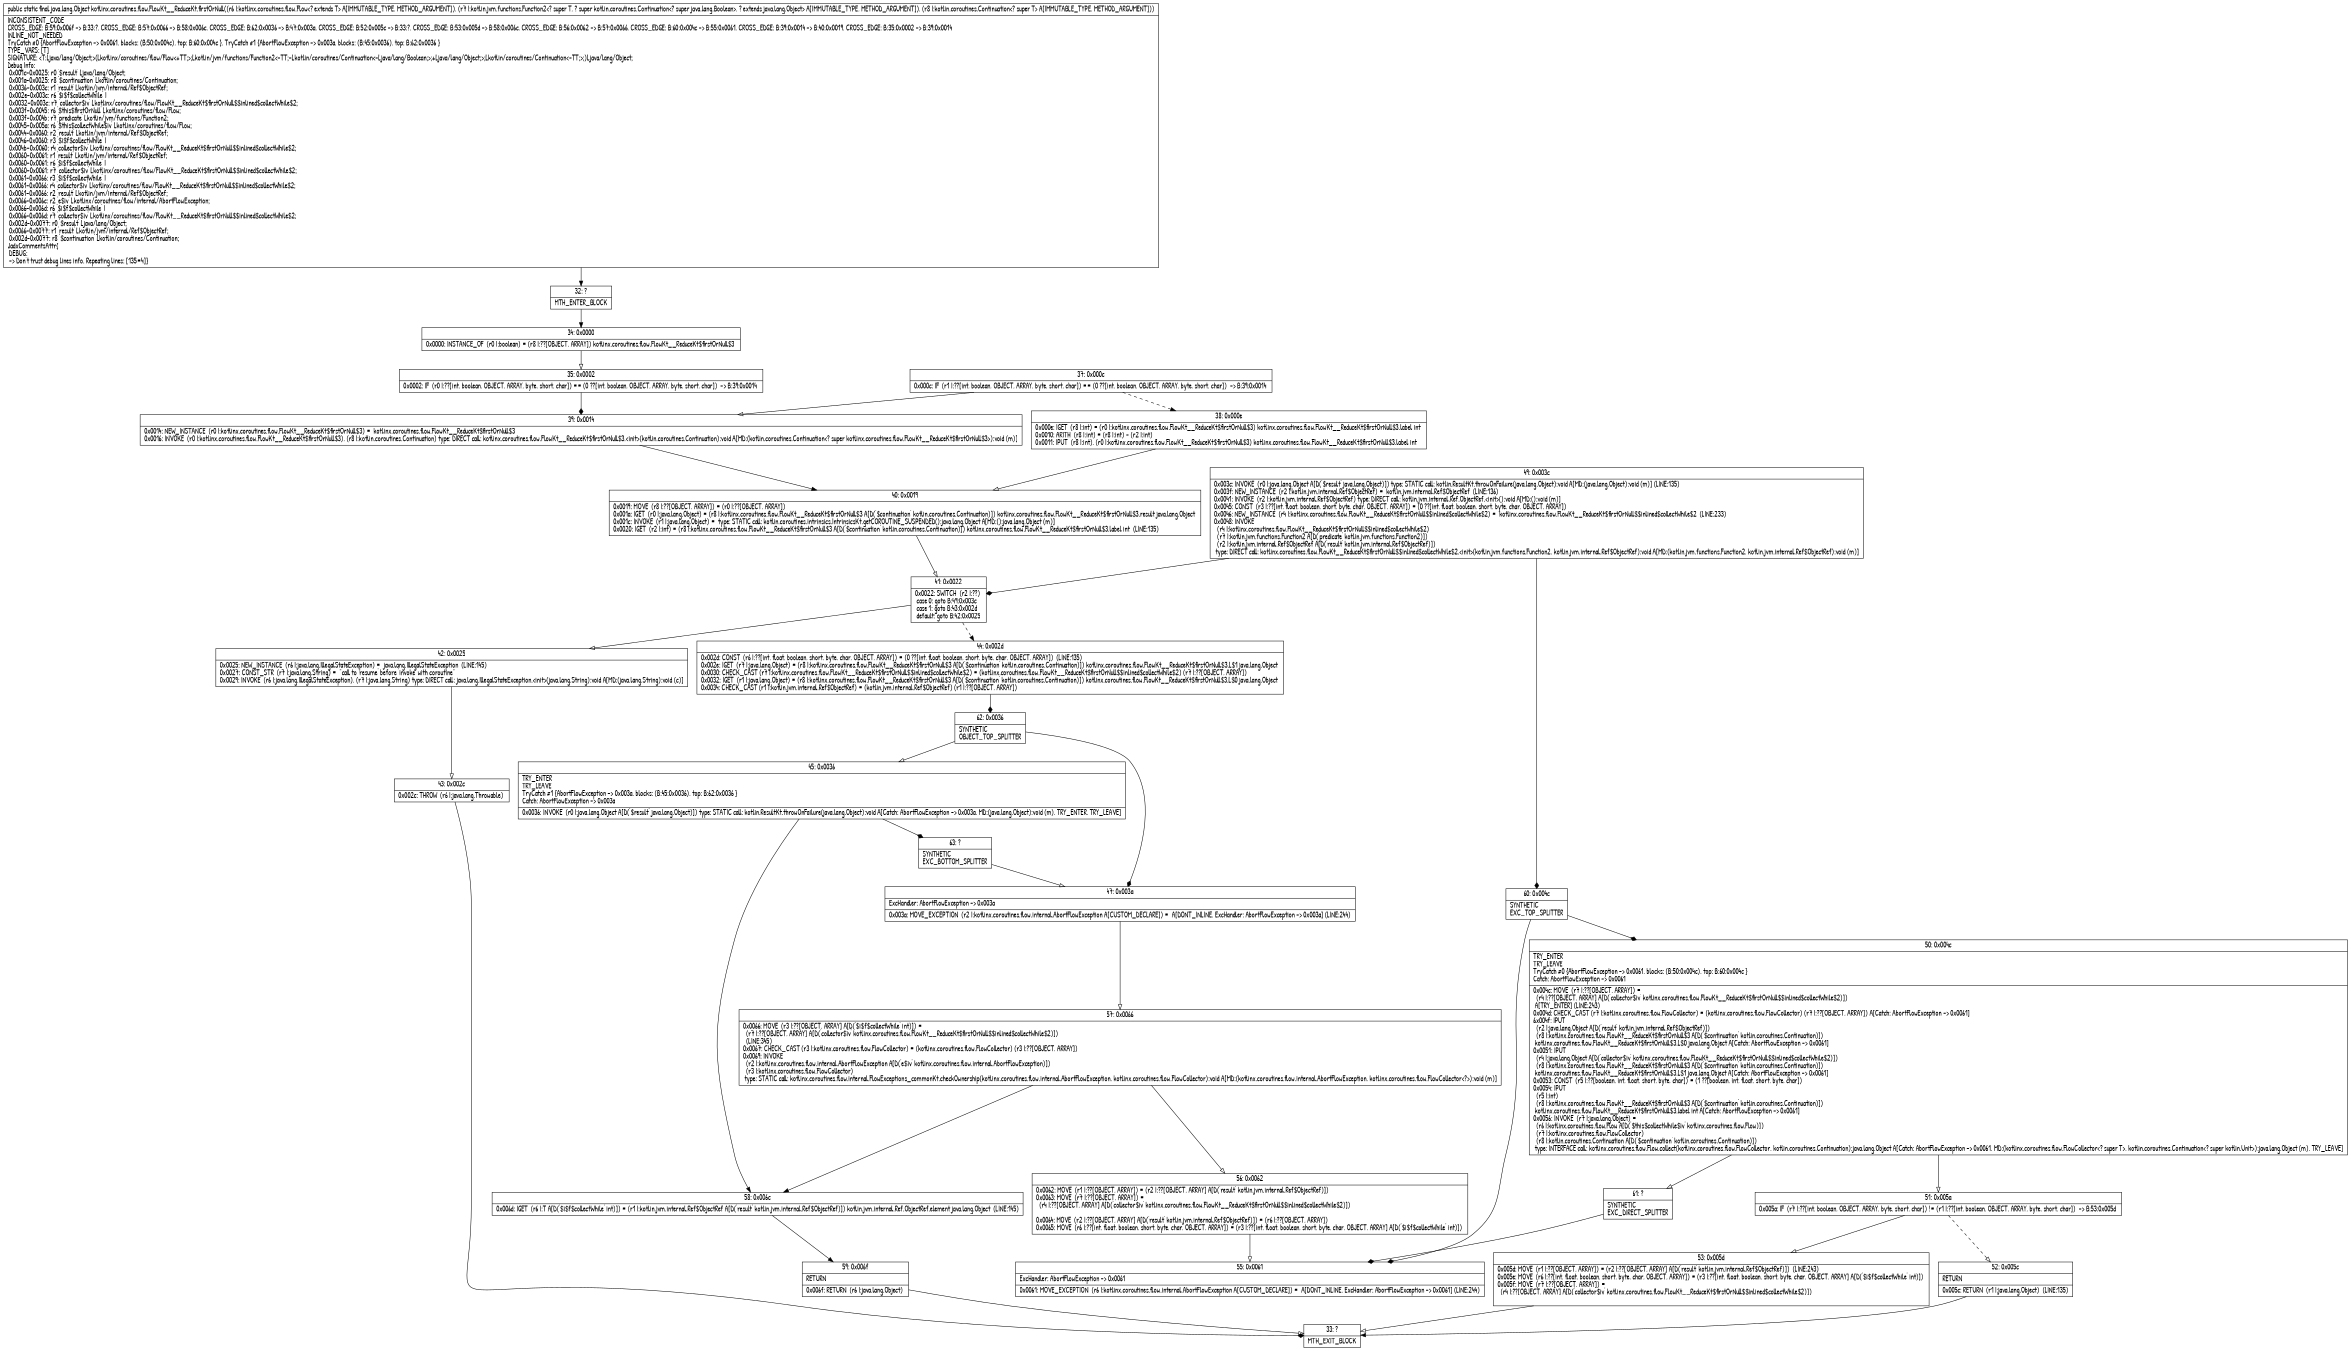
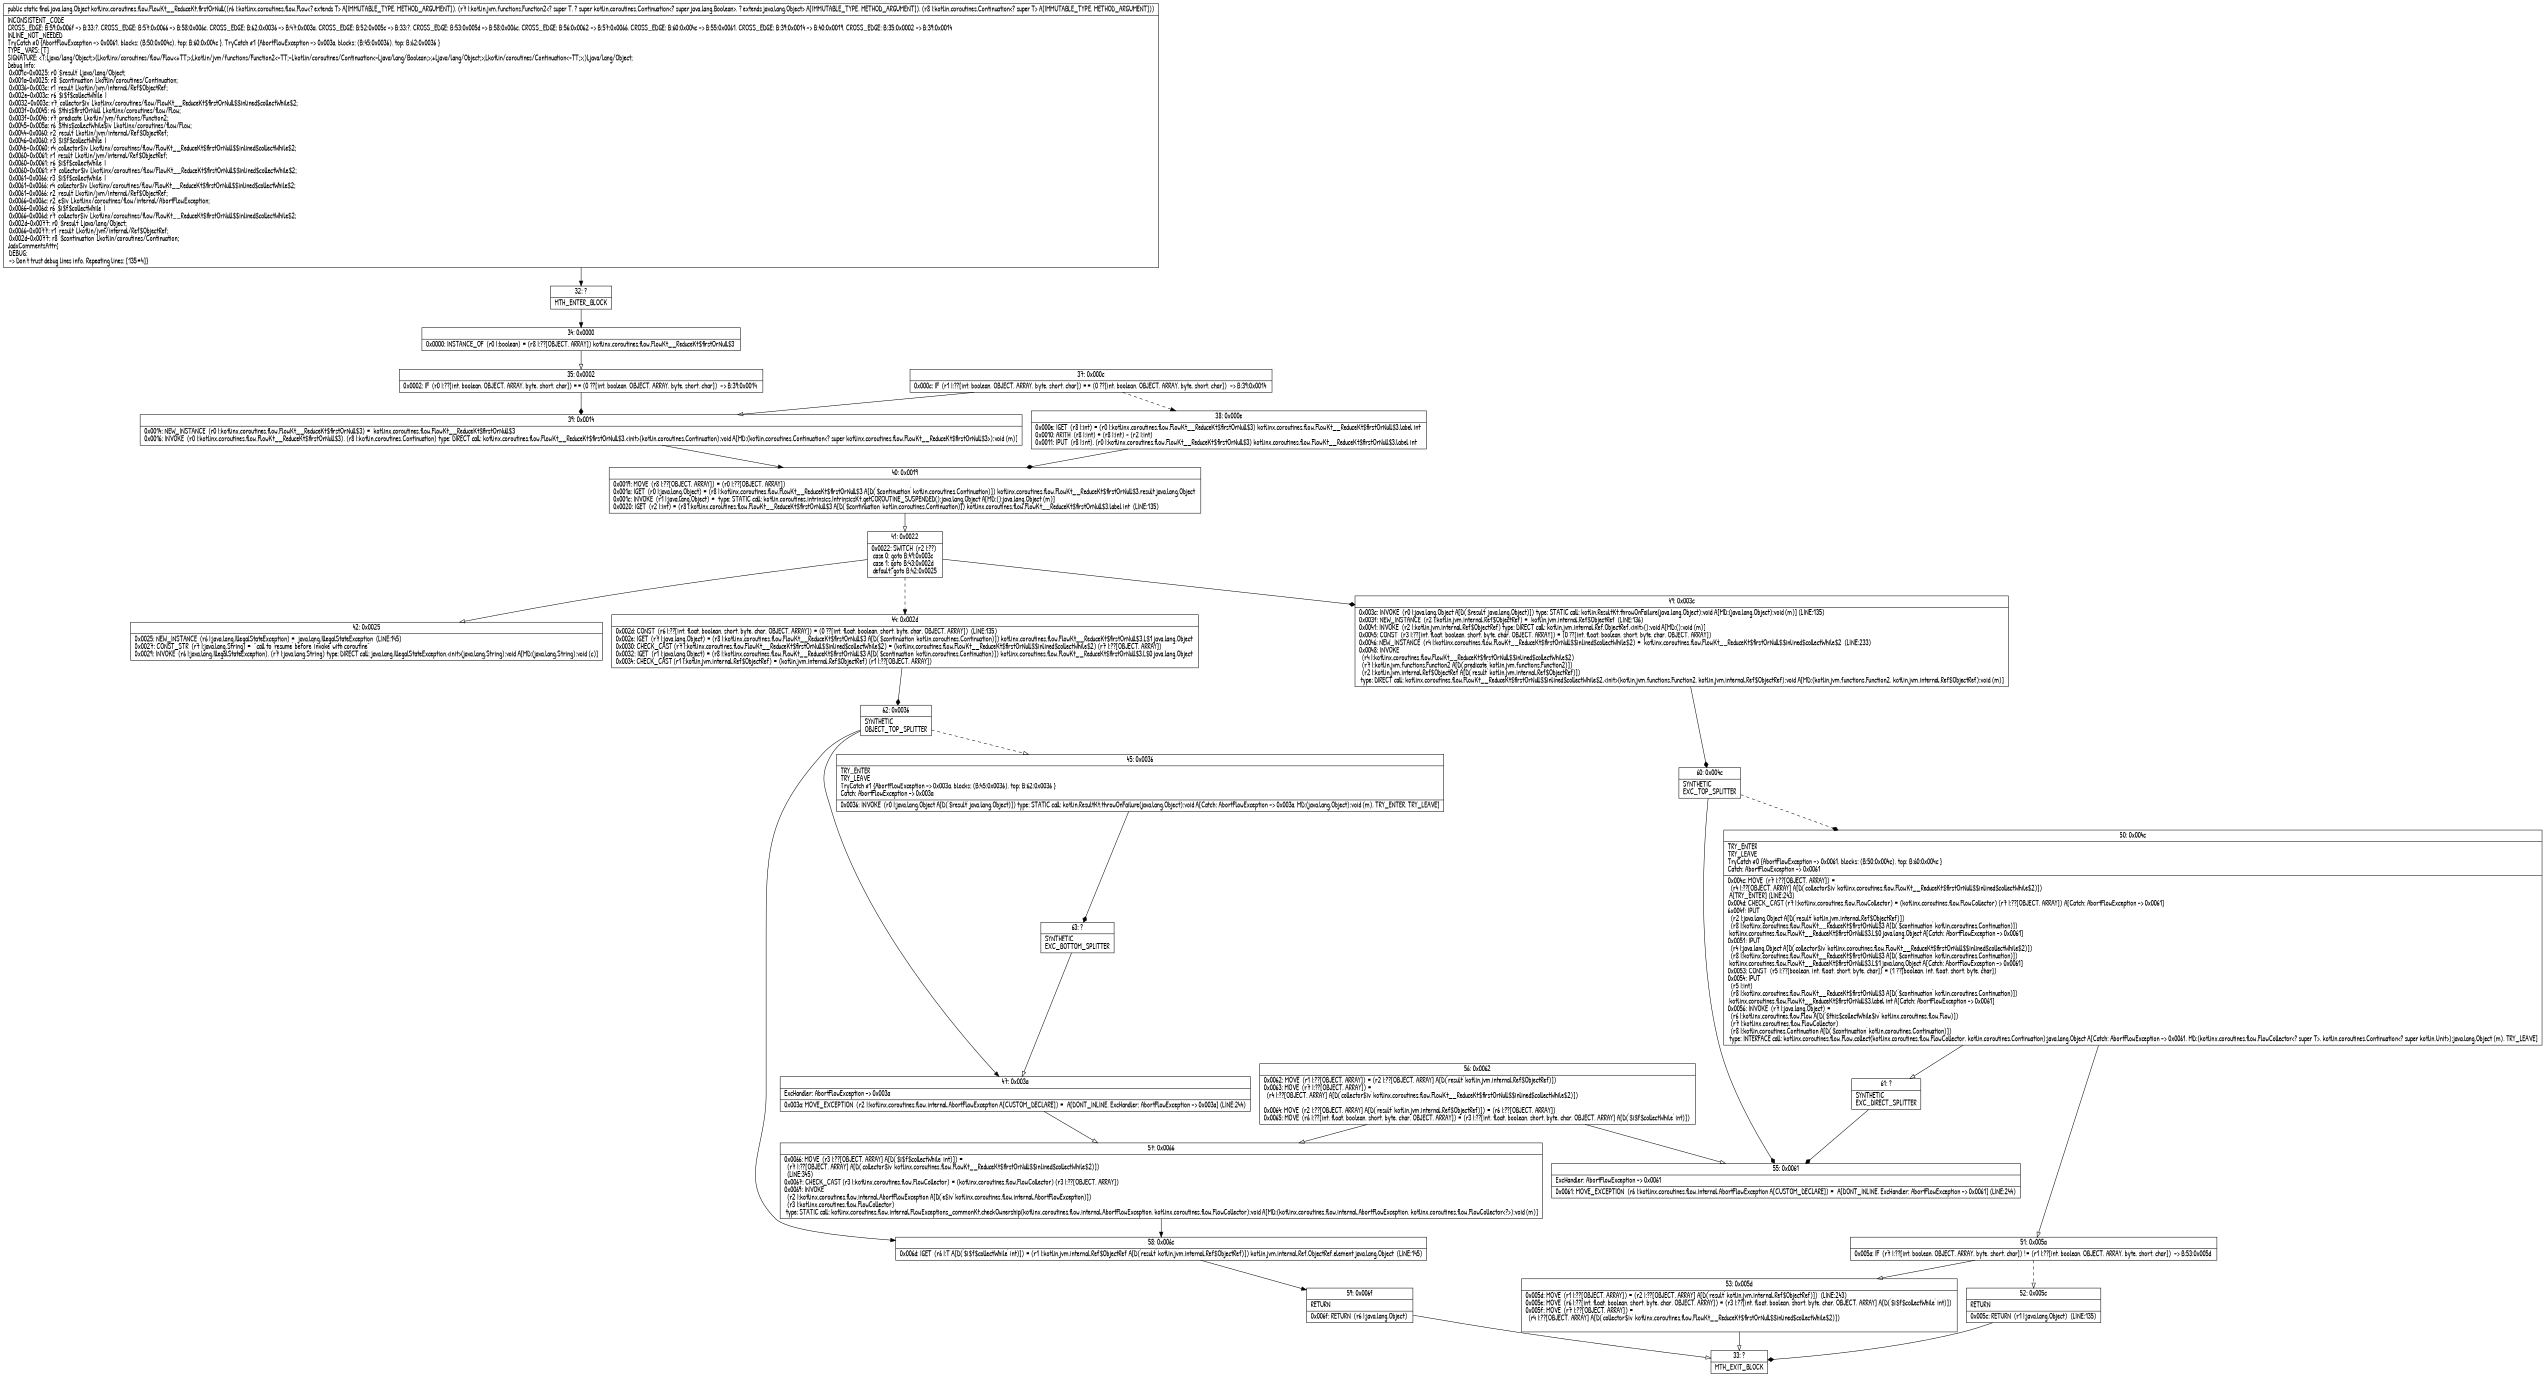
edge "38: 0x000e" -> "40: 0x0019": arrowhead onormal -> diamond
edge "49: 0x003c" -> "41: 0x0022": reversed
edge "62: 0x0036" -> "45: 0x0036": style solid -> dashed
edge "62: 0x0036" -> "47: 0x003a": arrowhead diamond -> normal
node "43: 0x002c": removed
edge "60: 0x004c" -> "50: 0x004c": style solid -> dashed
edge "45: 0x0036" -> "58: 0x006c": now "62: 0x0036" -> "58: 0x006c"
edge "57: 0x0066" -> "56: 0x0062": reversed
edge "52: 0x005c" -> "33: ?": arrowhead normal -> diamond
